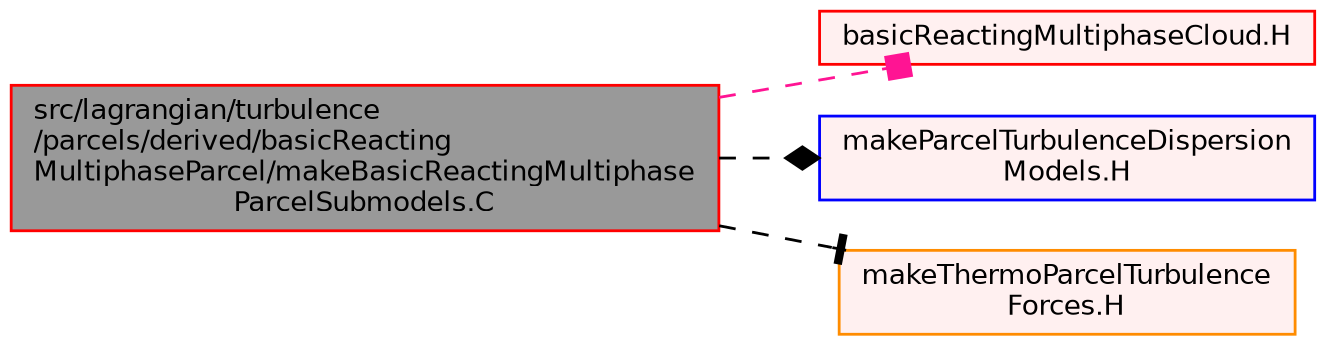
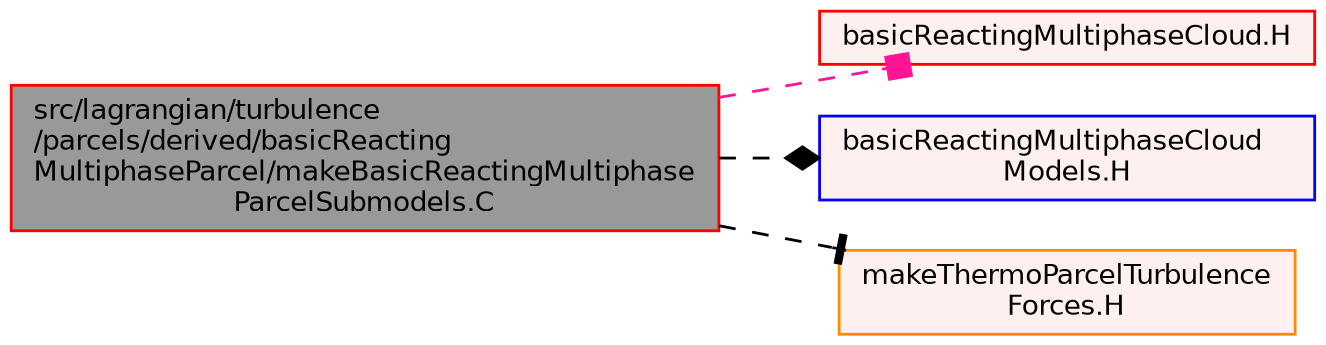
node "makeParcelTurbulenceDispersion Models.H": label "makeParcelTurbulenceDispersion Models.H" -> "basicReactingMultiphaseCloud Models.H"
